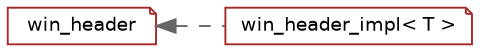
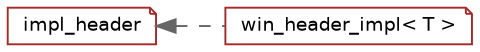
node "win_header": label "win_header" -> "impl_header"
